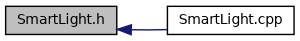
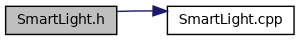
edge "SmartLight.cpp" -> "SmartLight.h": reversed
